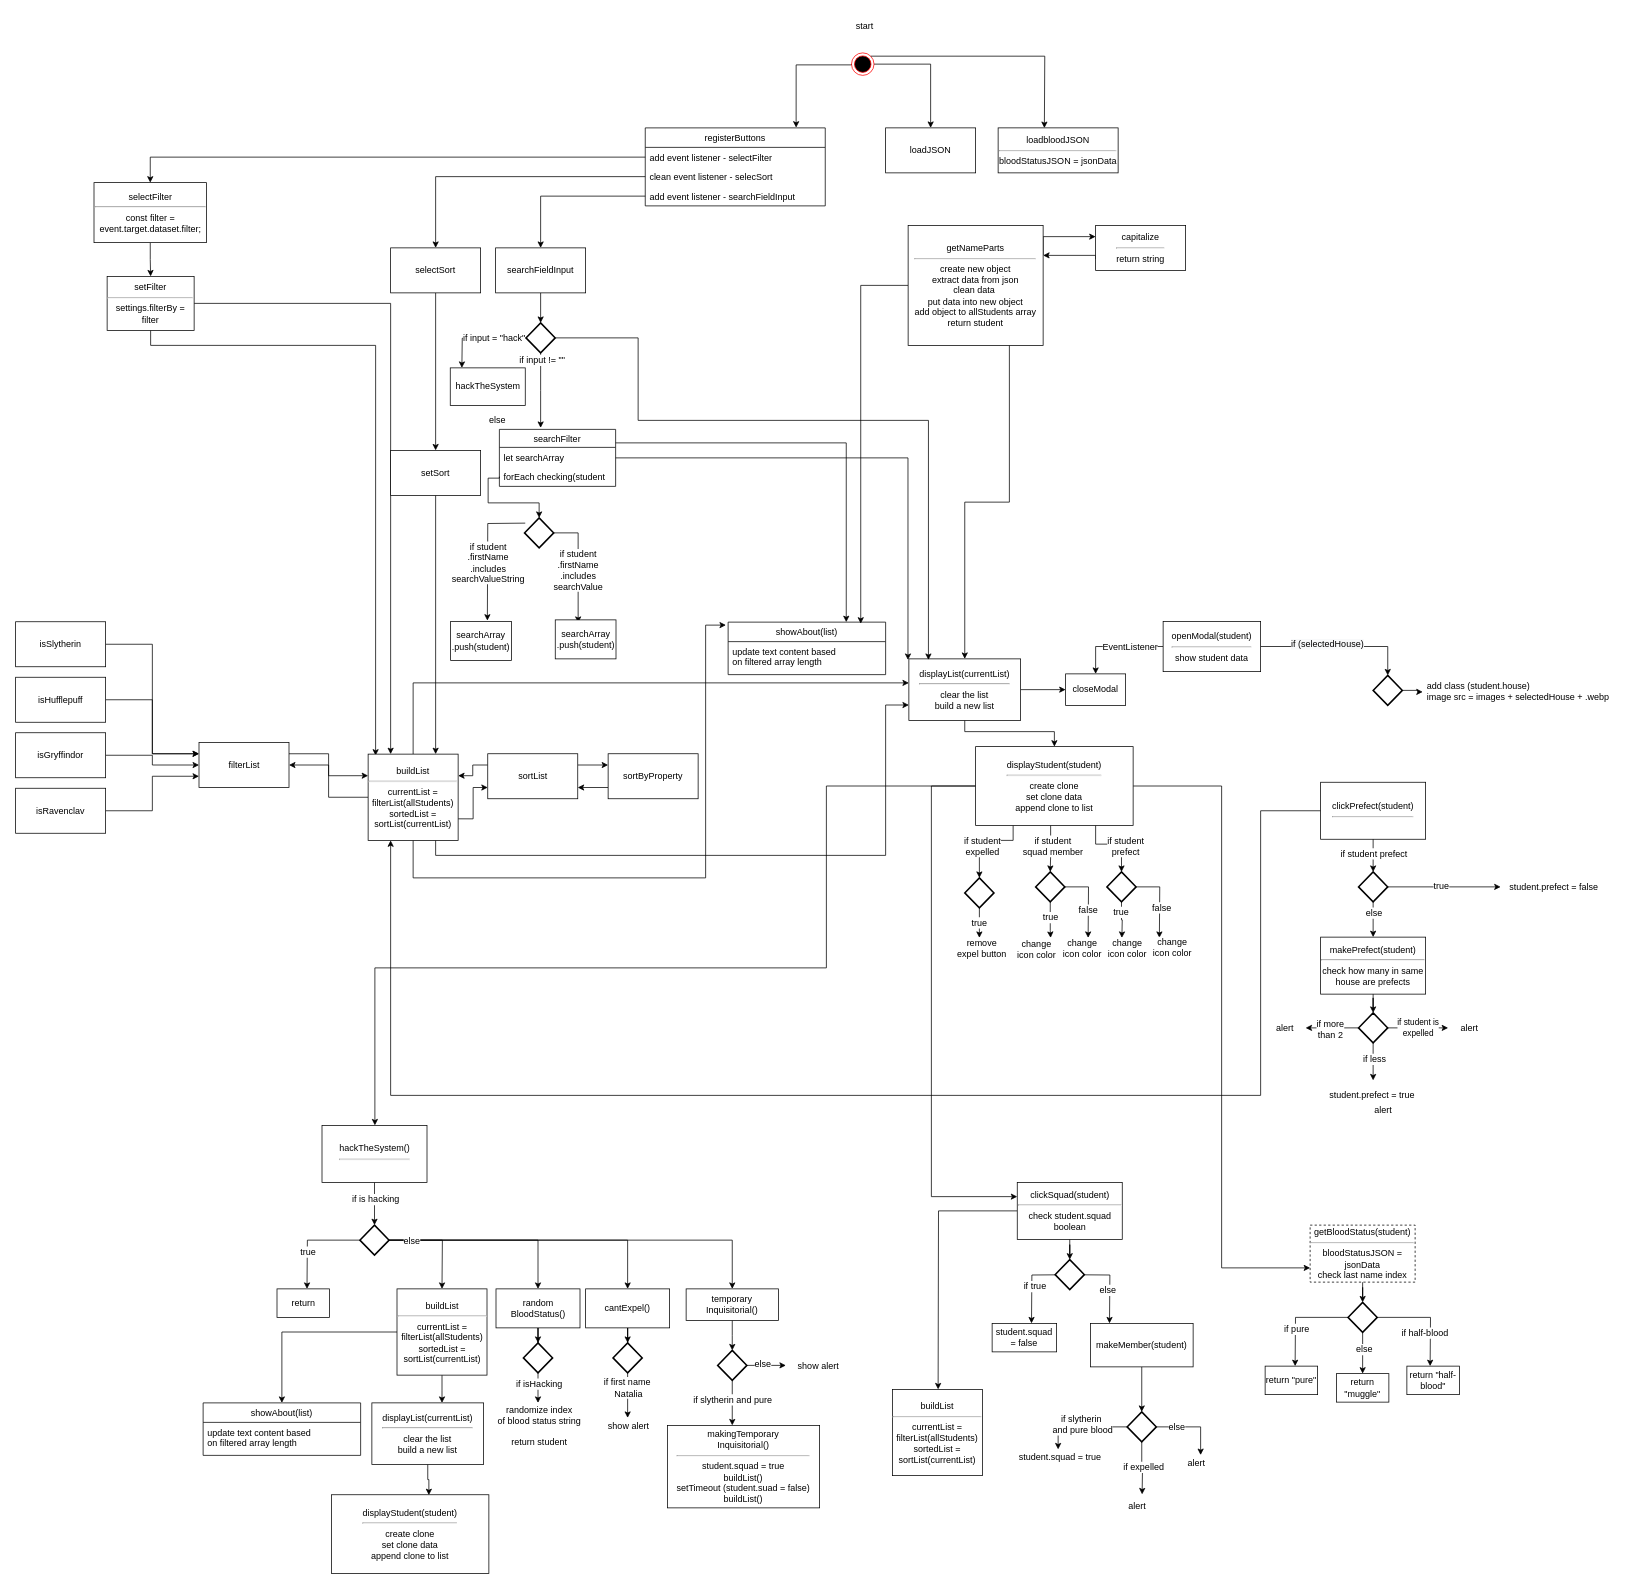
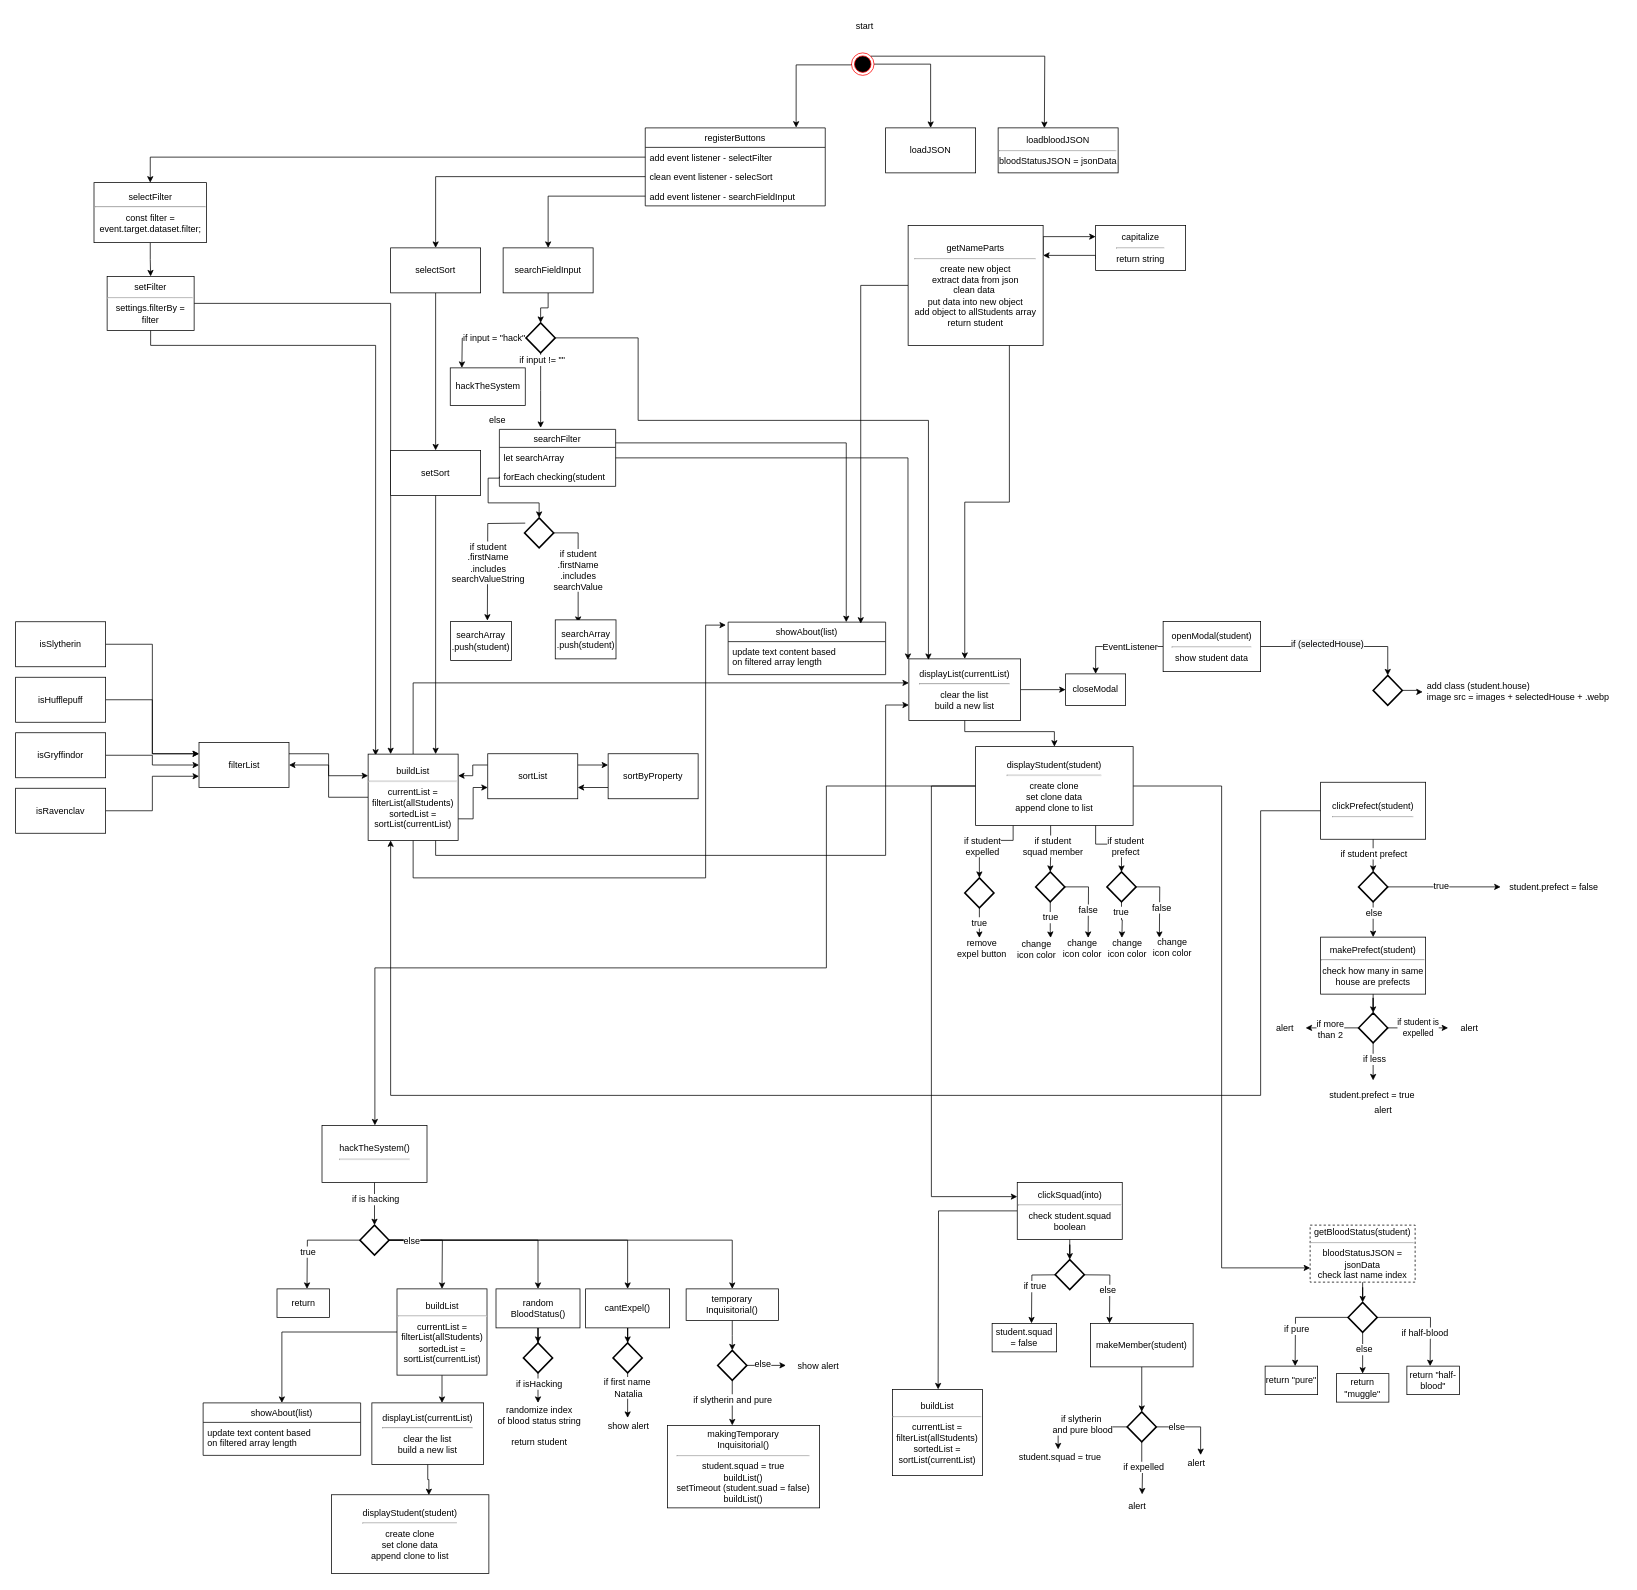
node "searchFieldInput": moved (540, 270) -> (548, 270)
node "clickSquad(student) check student.squad boolean": label "clickSquad(student) check student.squad boolean" -> "clickSquad(into) check student.squad boolean"
